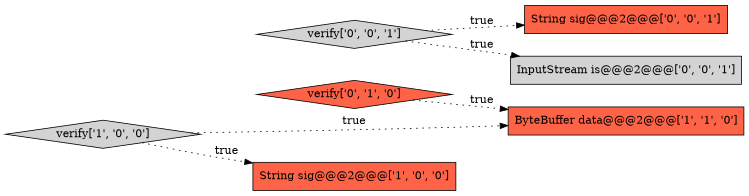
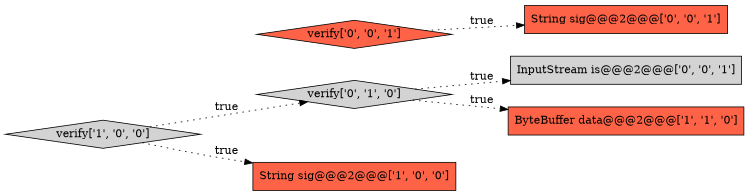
node "verify['0', '0', '1']": fillcolor lightgray -> tomato
edge "verify['0', '0', '1']" -> "InputStream is@@@2@@@['0', '0', '1']": now "verify['0', '1', '0']" -> "InputStream is@@@2@@@['0', '0', '1']"
node "verify['0', '1', '0']": fillcolor tomato -> lightgray
edge "verify['1', '0', '0']" -> "ByteBuffer data@@@2@@@['1', '1', '0']": now "verify['1', '0', '0']" -> "verify['0', '1', '0']"
